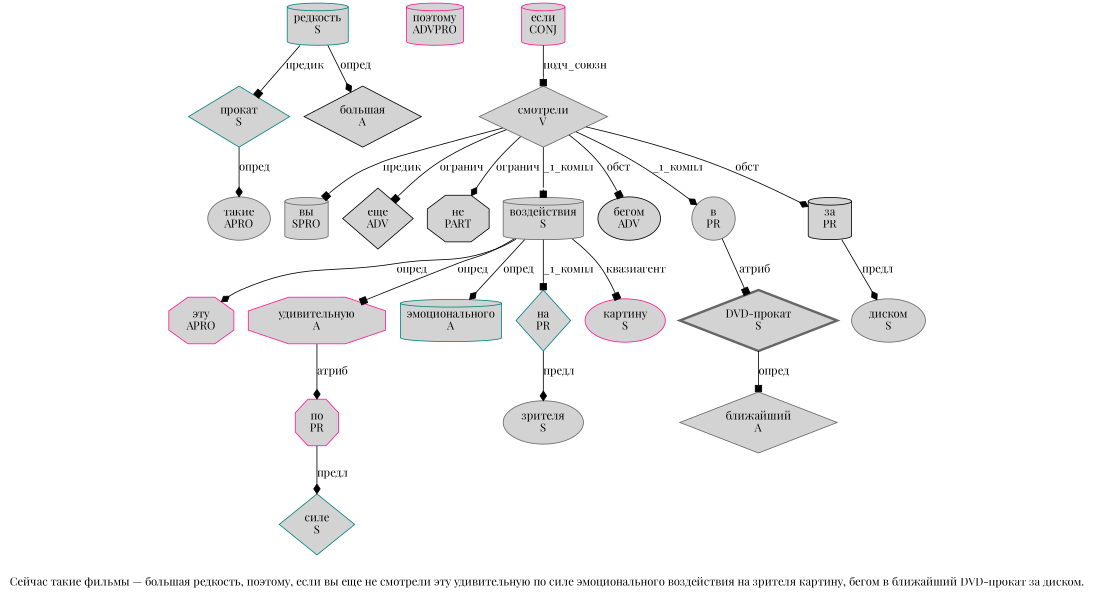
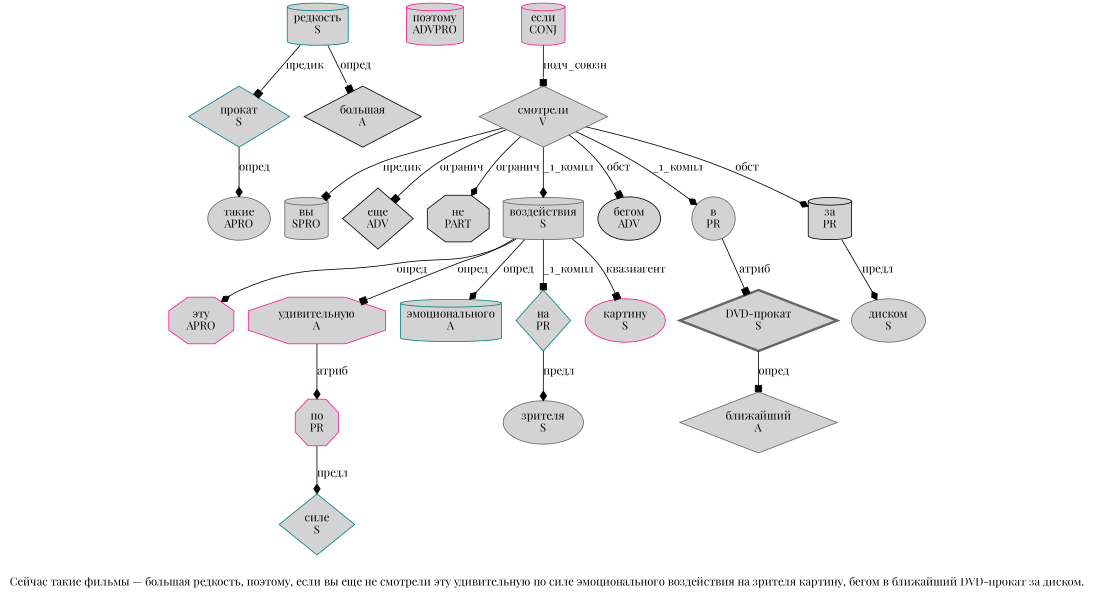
edge "редкость S" -> "большая A": arrowhead diamond -> box
edge "смотрели V" -> "воздействия S": arrowhead box -> diamond
